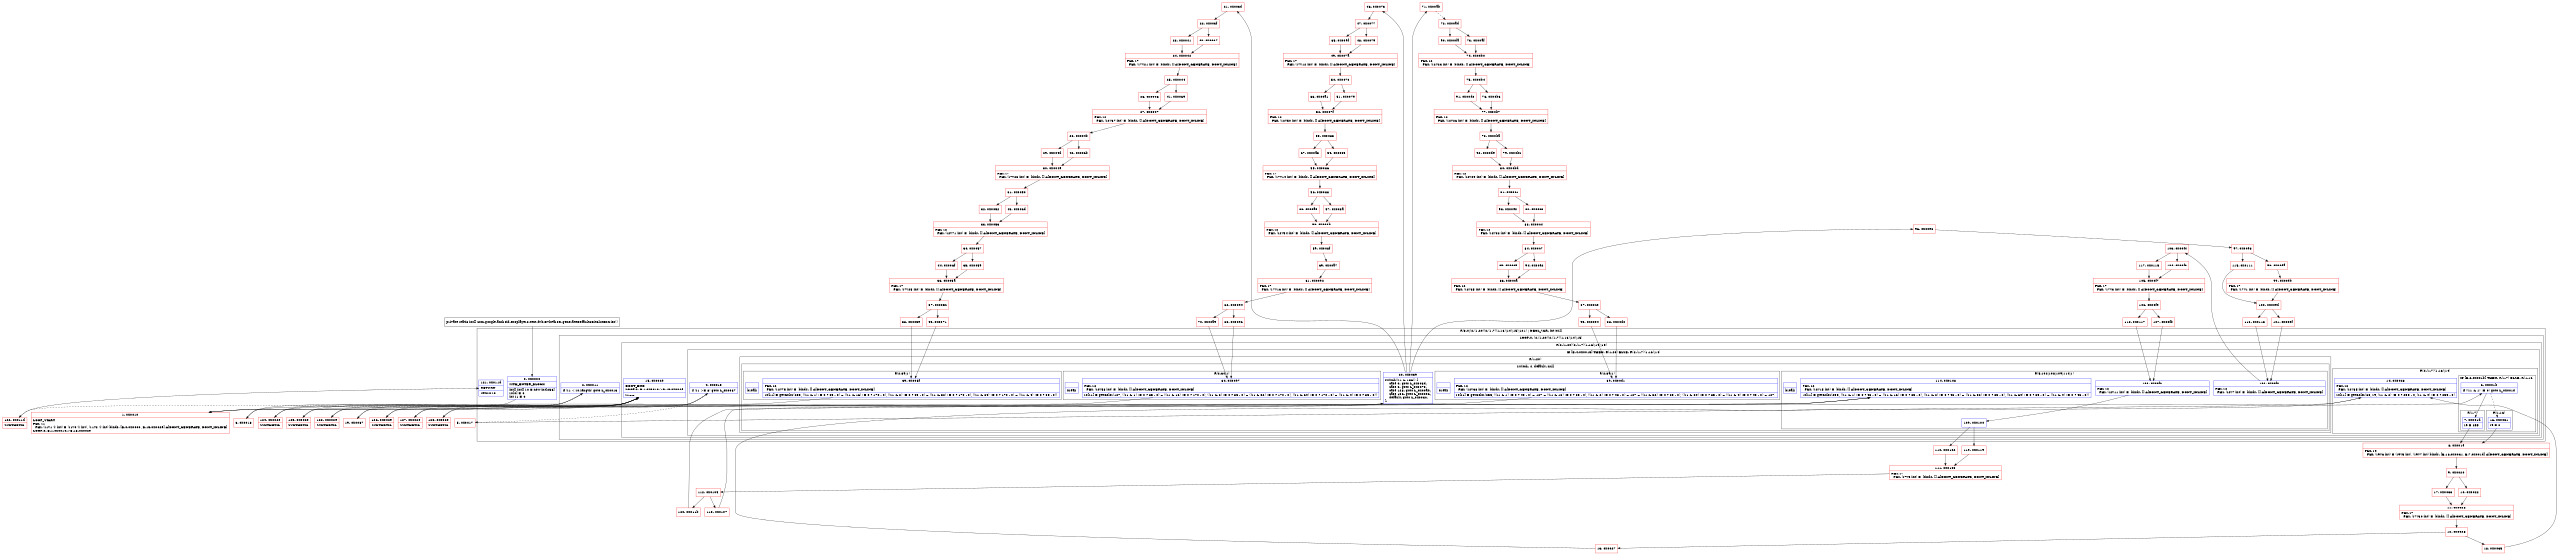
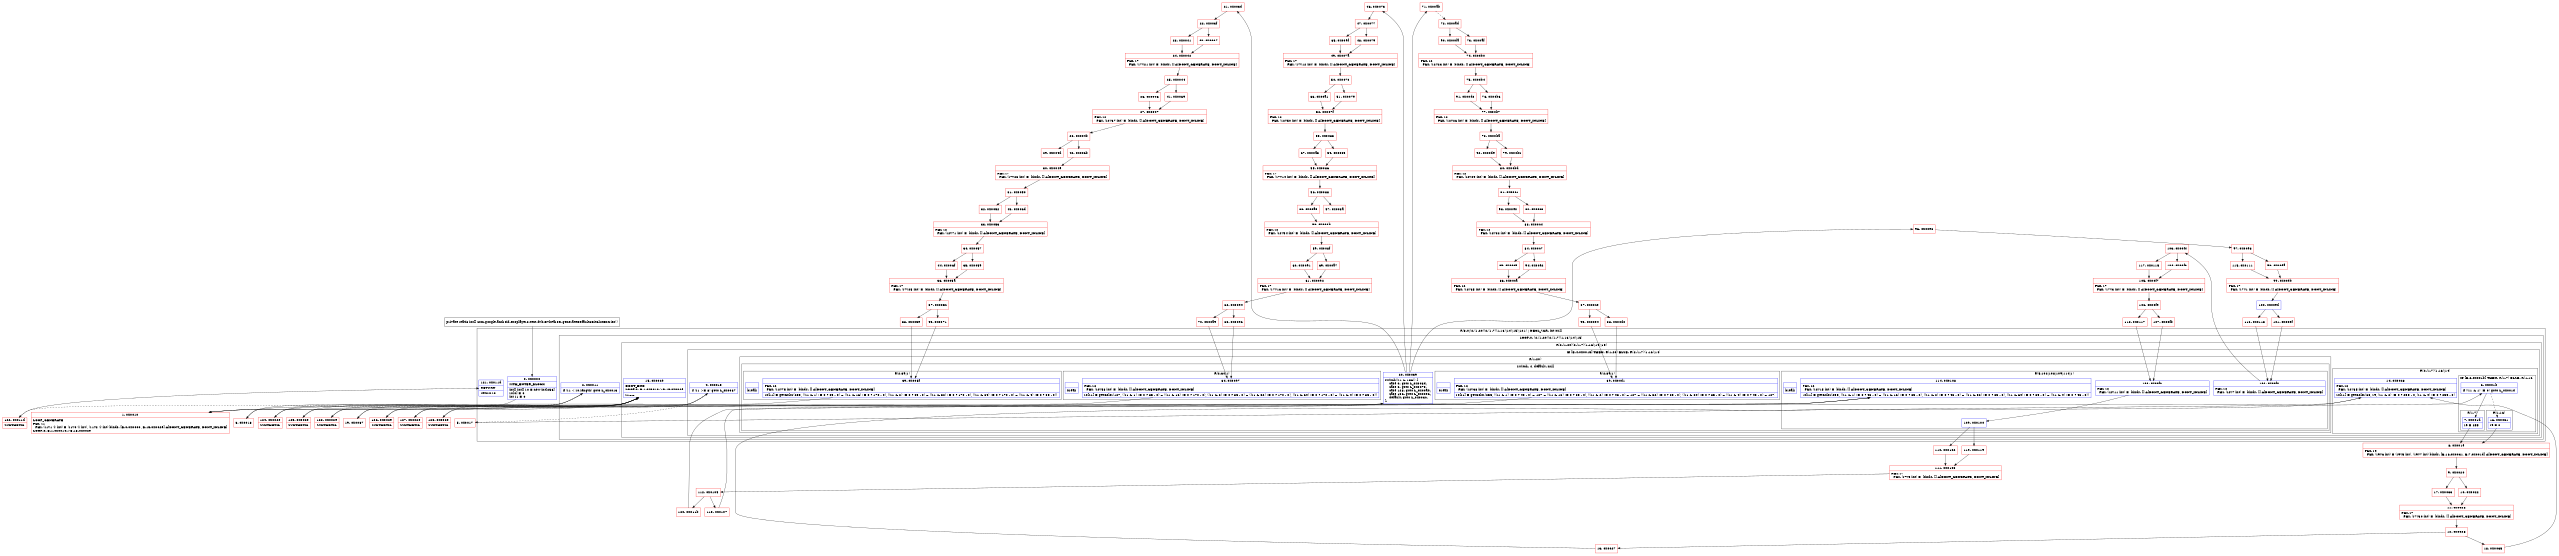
edge "29: 0x004d" -> "30: 0x004e": removed
edge "57: 0x008a" -> "58: 0x008b": removed
node "60: 0x0091": added
edge "115: 0x0111" -> "100: 0x00ed": now "115: 0x0111" -> "99: 0x00eb"
node "100: 0x00ed": color red -> blue
node "1: 0x0010": text "LOOP_START" -> "LOOP_GENERATE"
